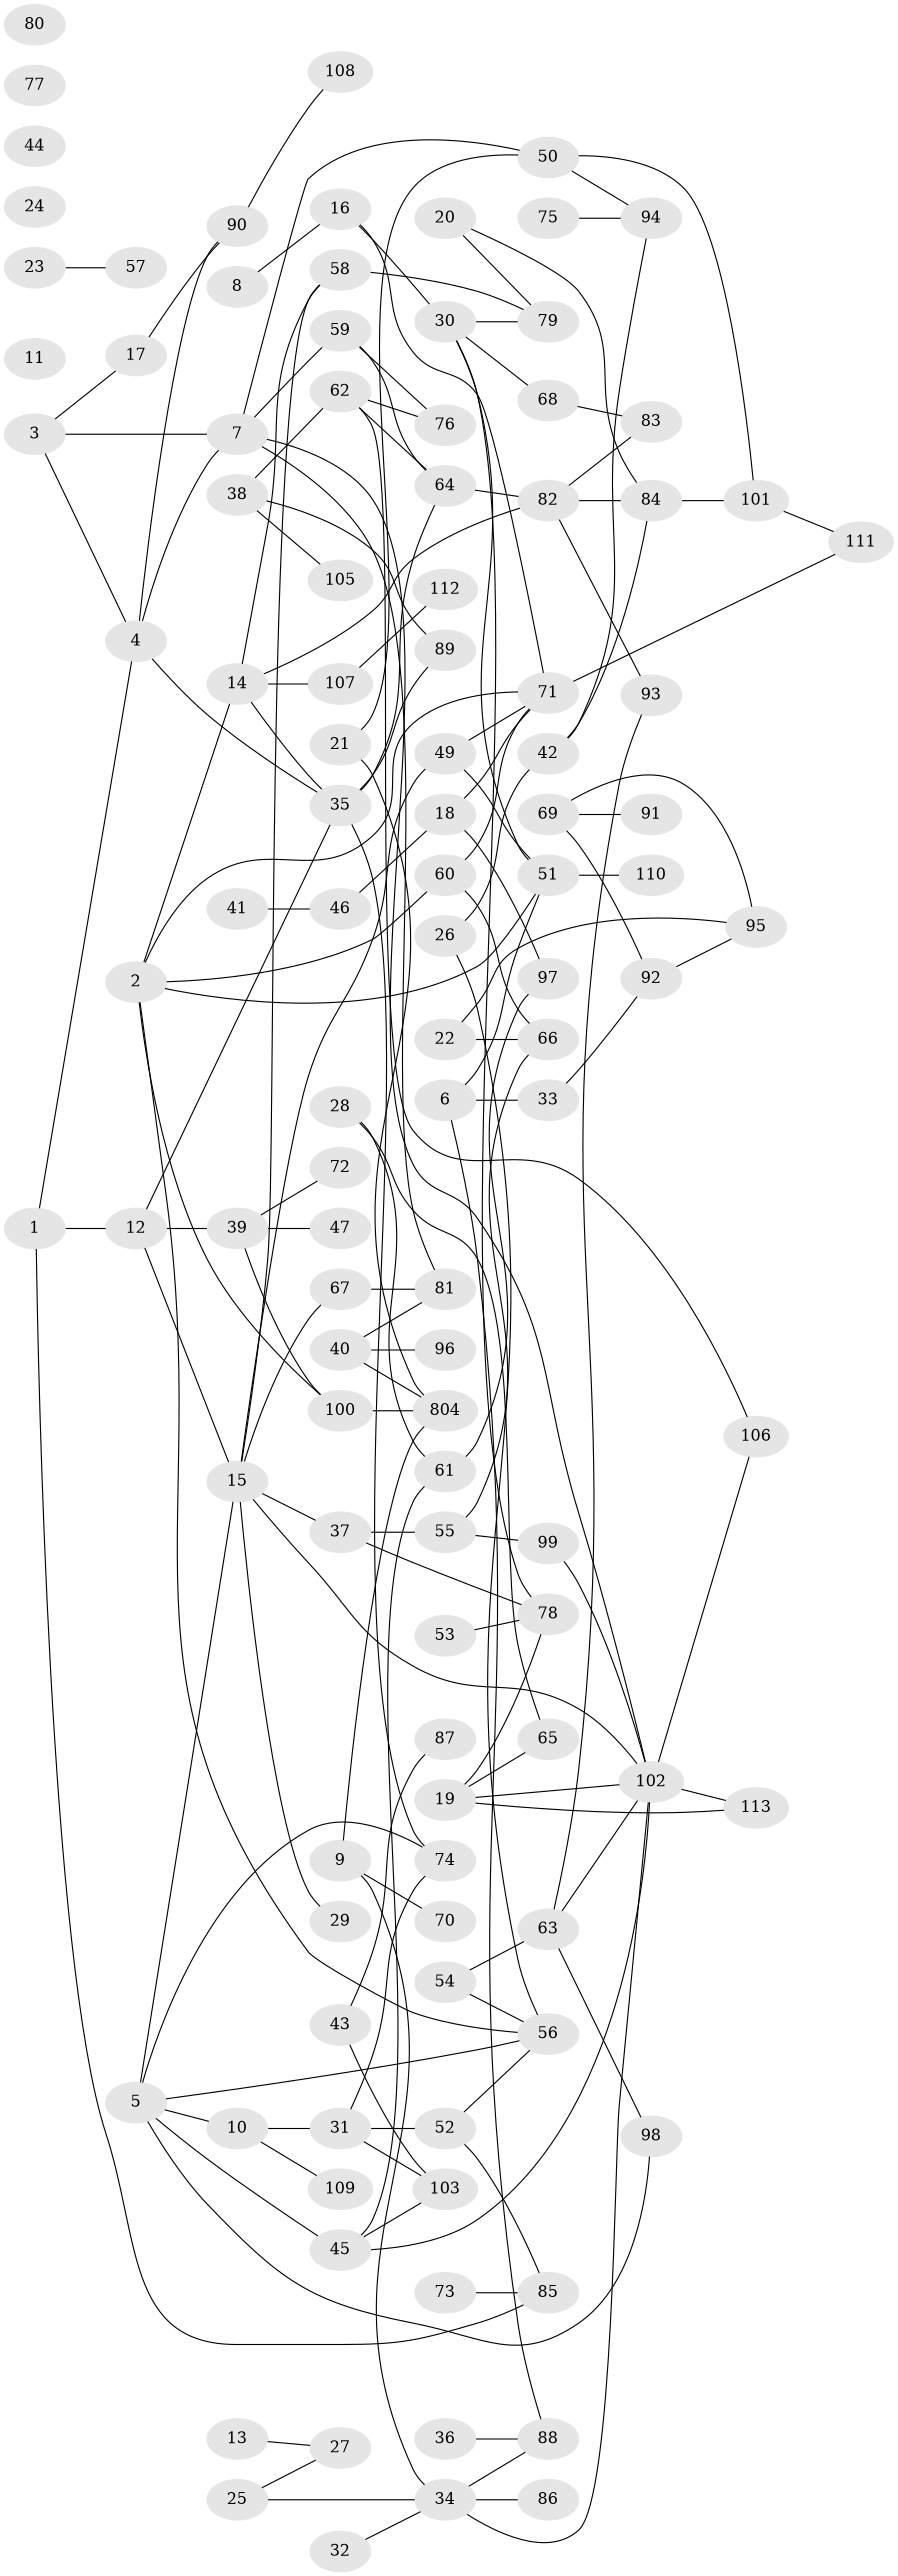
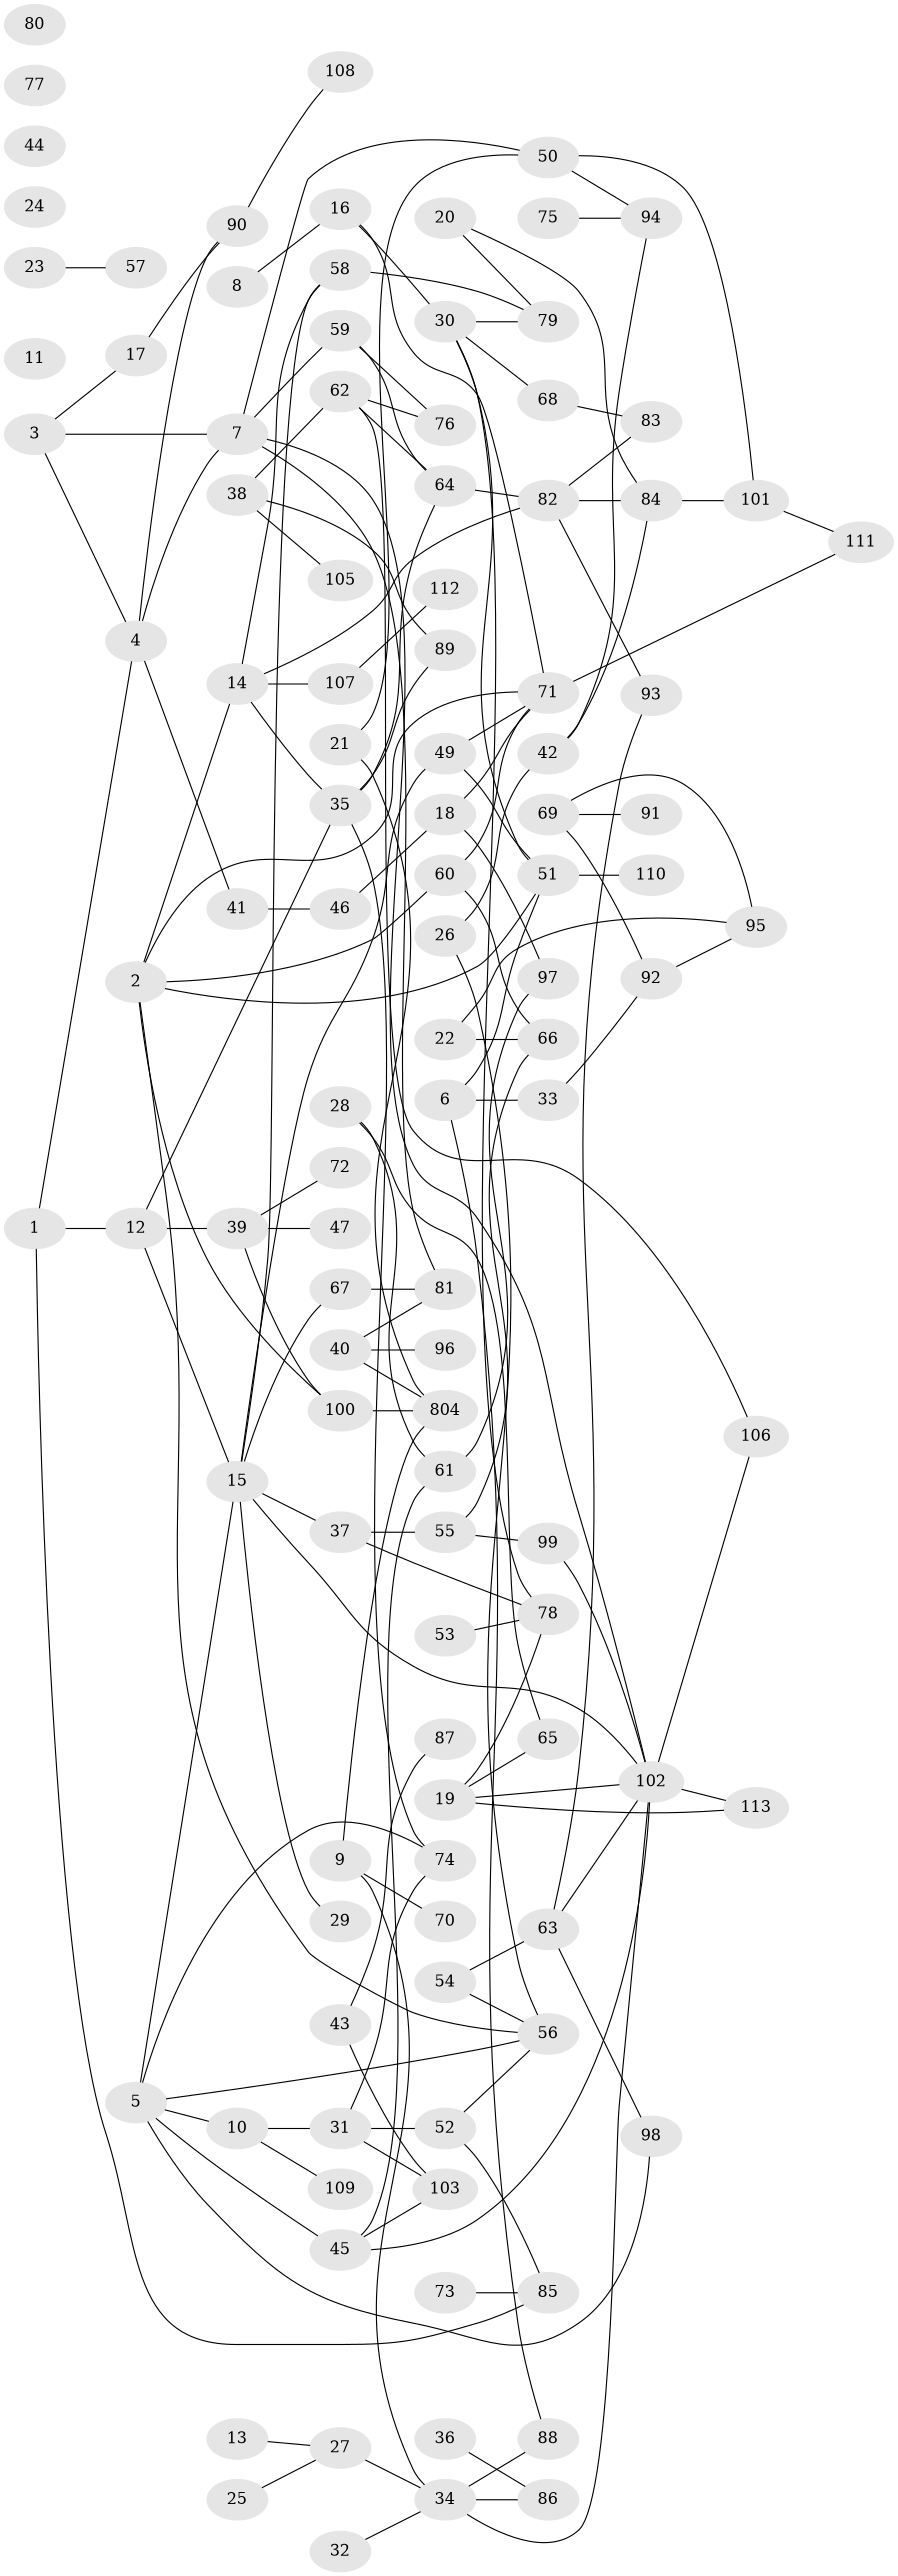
edge "4" -- "35": now "4" -- "41"
edge "36" -- "88": now "36" -- "86"
edge "25" -- "34": now "27" -- "34"
